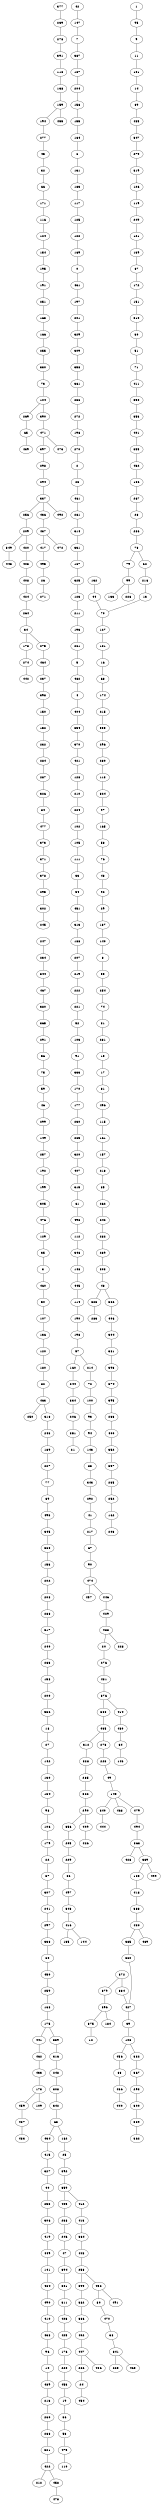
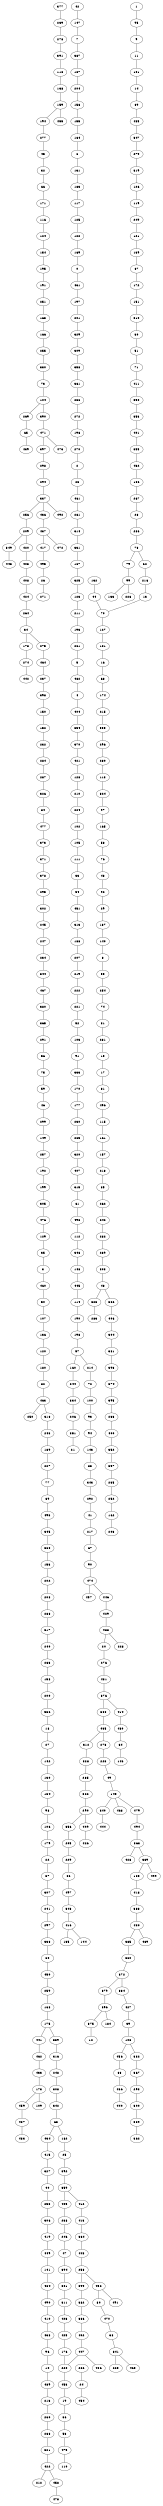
edge "245" -- "247": added
edge "360" -- "427": now "360" -- "372"
edge "447" -- "266": now "447" -- "220"
